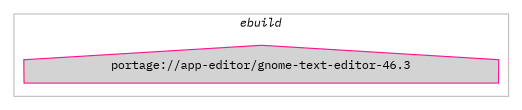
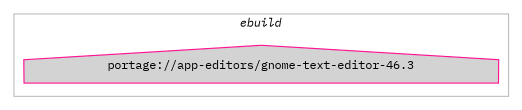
node "portage://app-editor/gnome-text-editor-46.3": label "portage://app-editor/gnome-text-editor-46.3" -> "portage://app-editors/gnome-text-editor-46.3"
